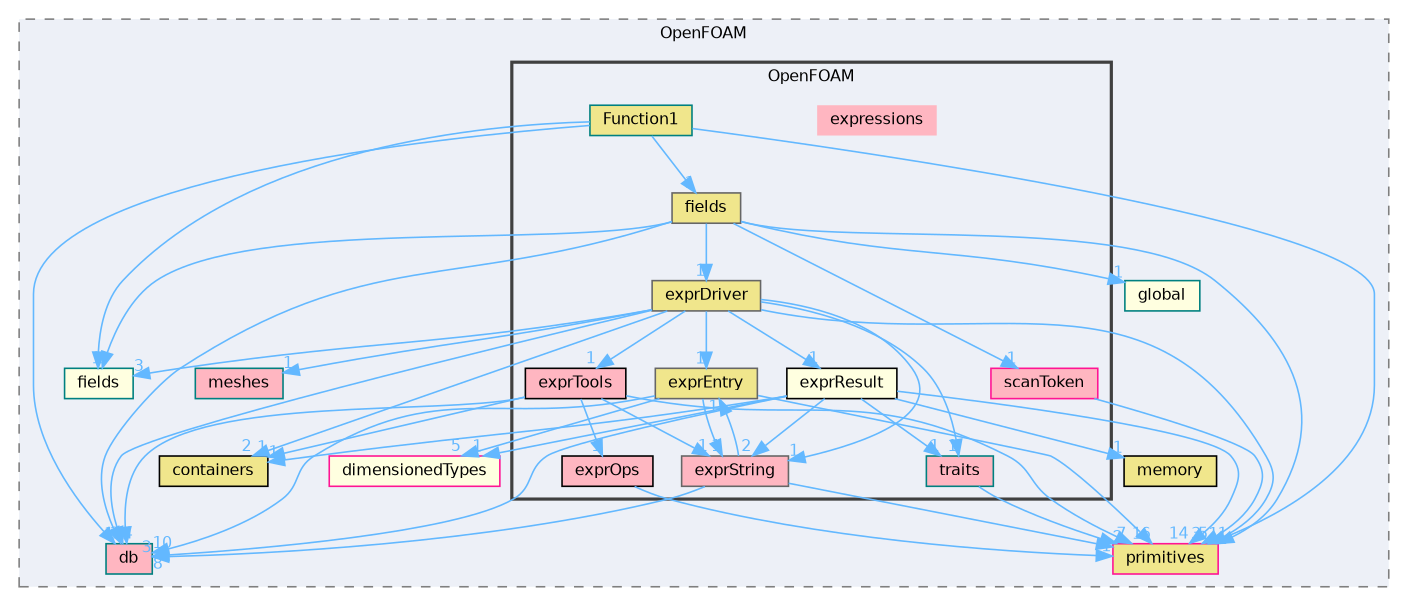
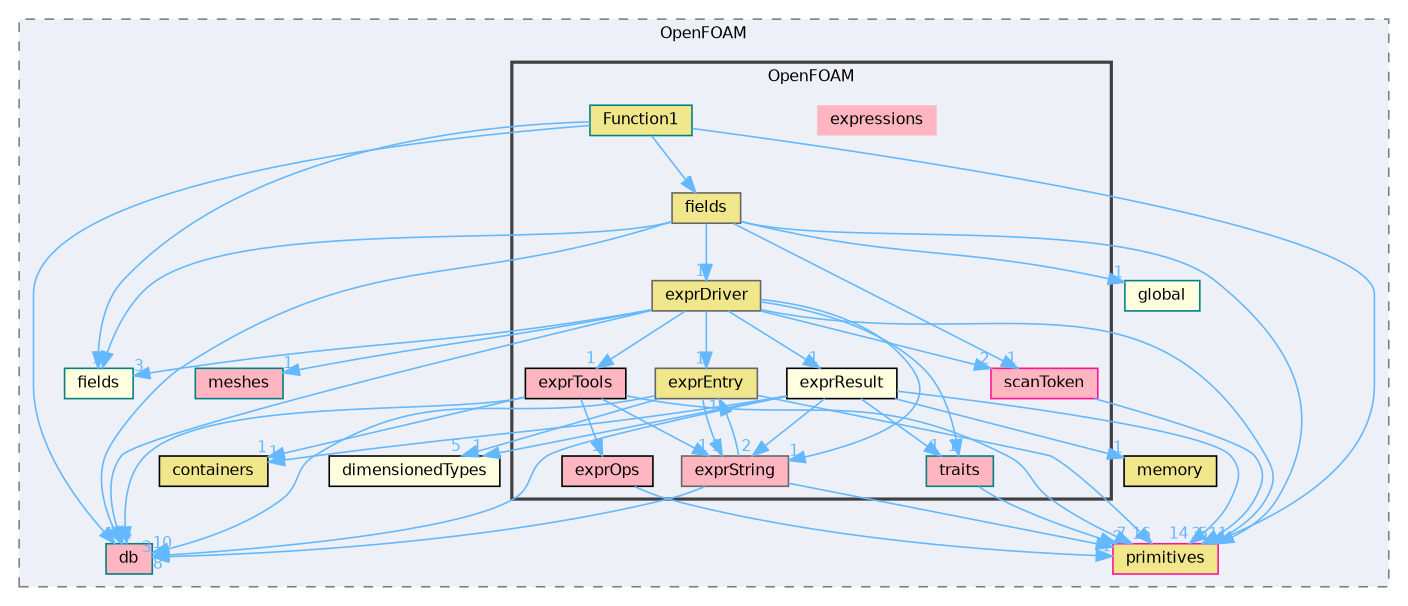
edge "exprDriver" -> "containers": now "exprDriver" -> "scanToken"
node "dimensionedTypes": color deeppink -> black
